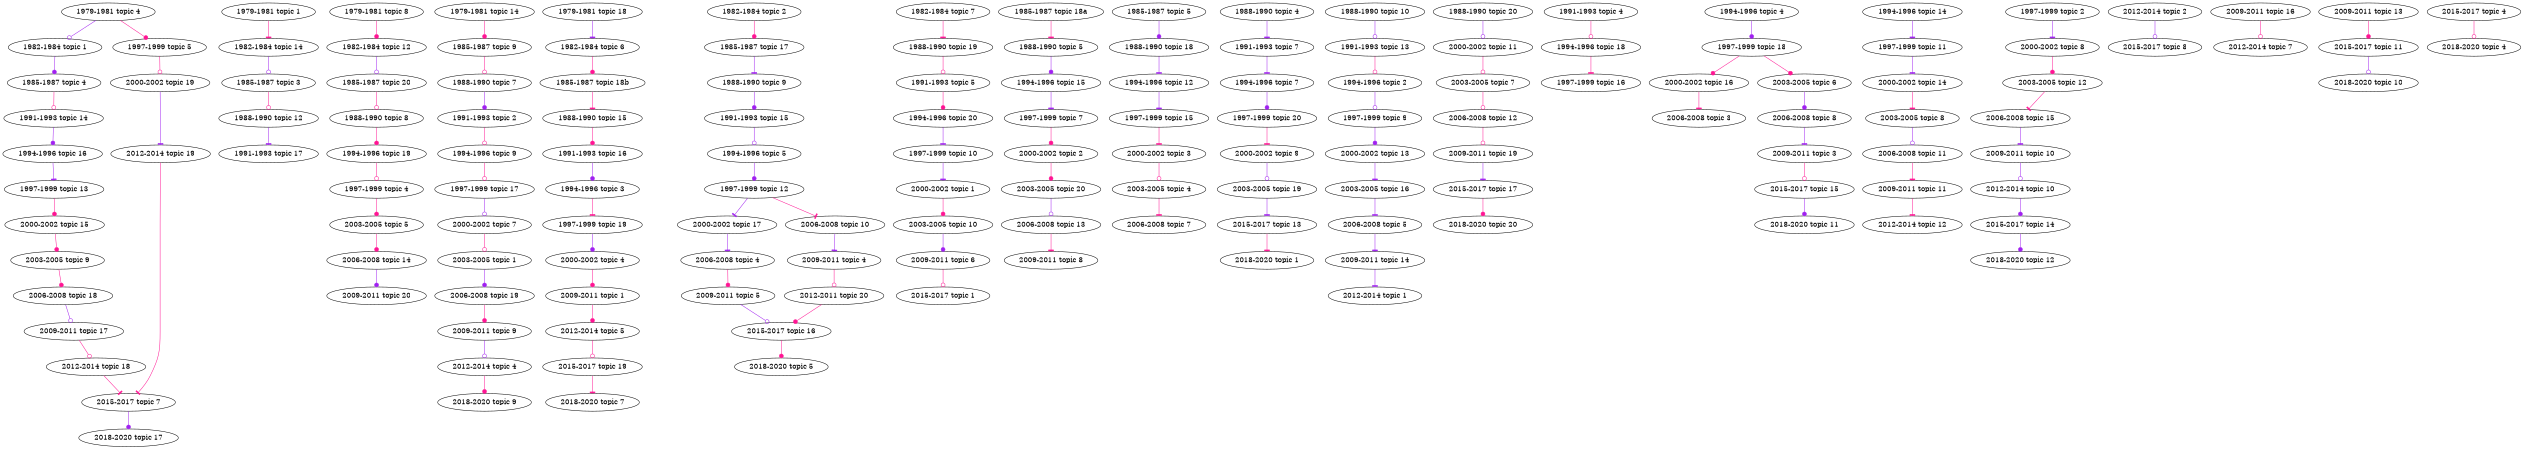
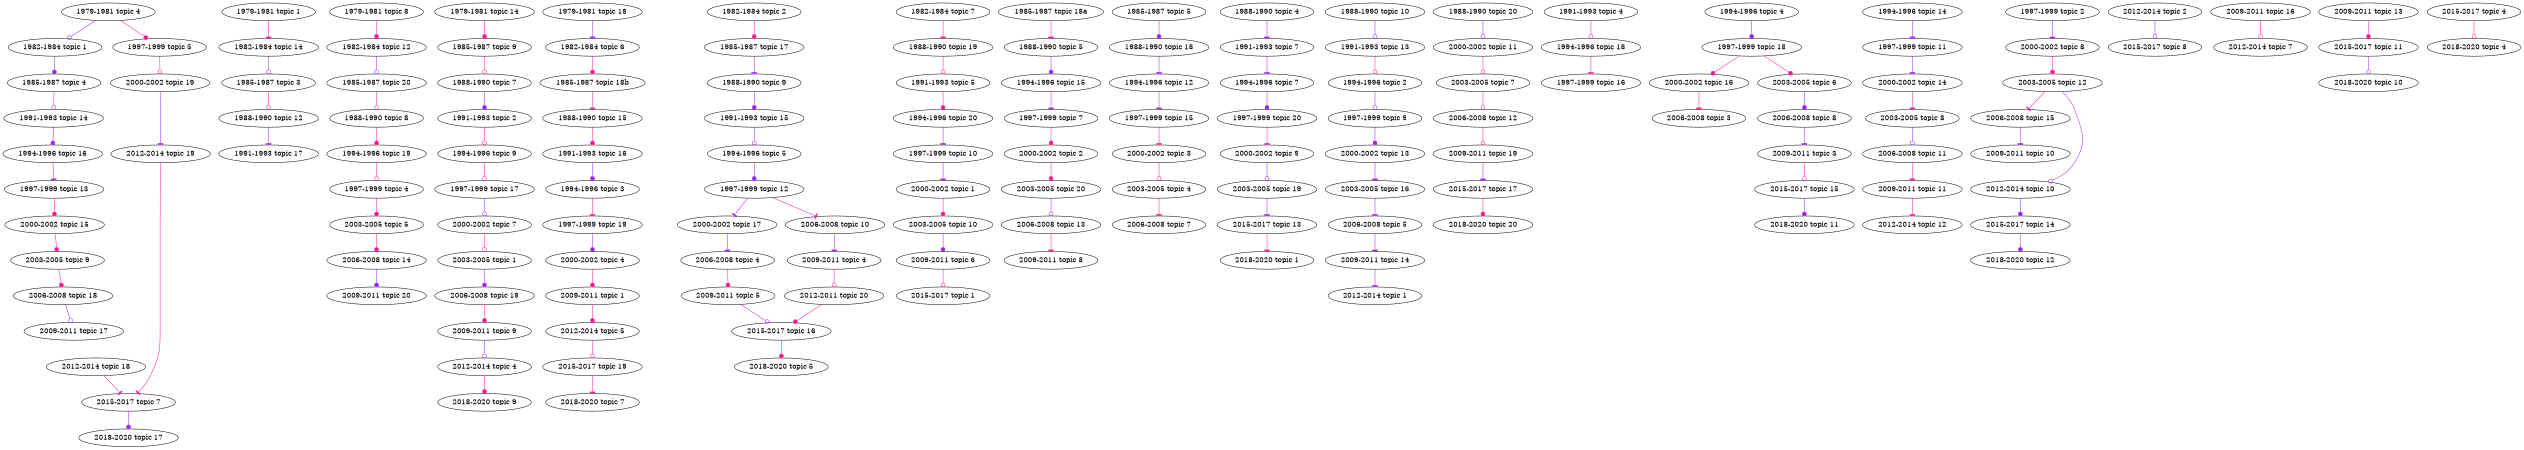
edge "2009-2011 topic 10" -> "2012-2014 topic 10": now "2003-2005 topic 12" -> "2012-2014 topic 10"
edge "2009-2011 topic 17" -> "2012-2014 topic 18": removed
